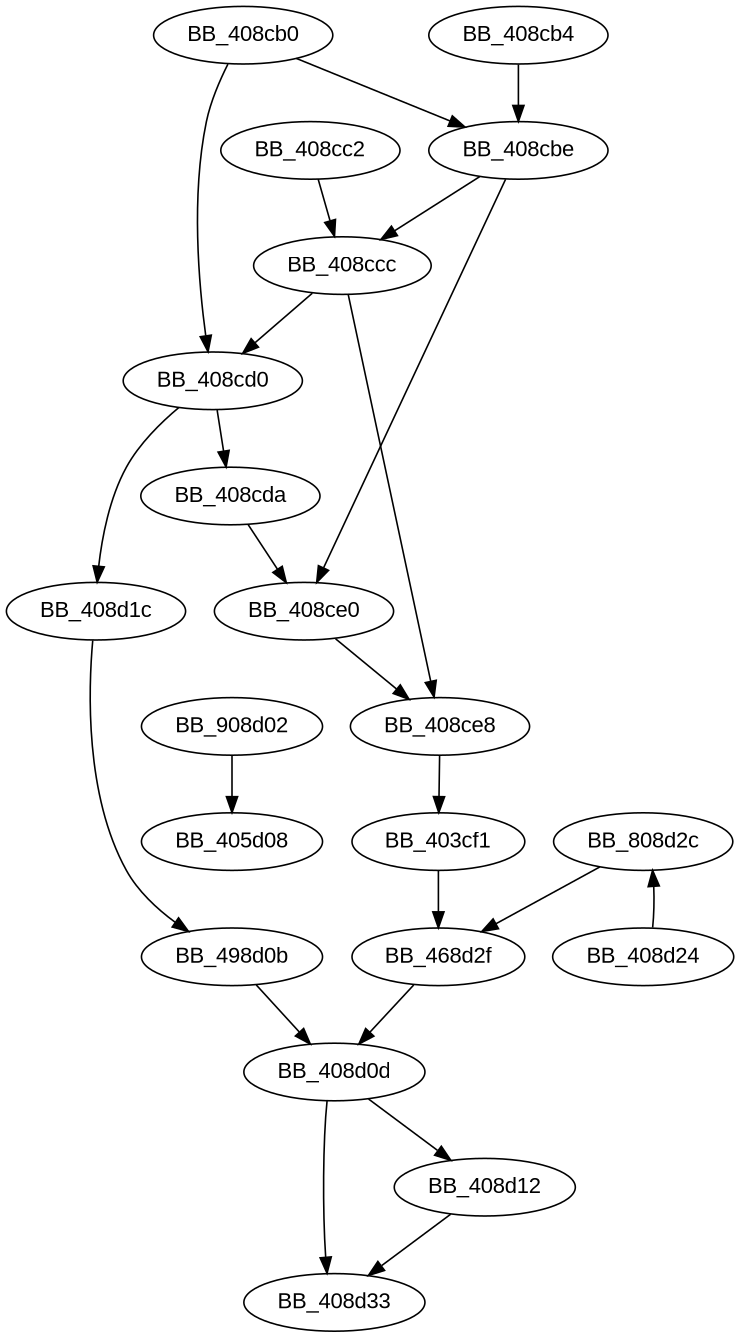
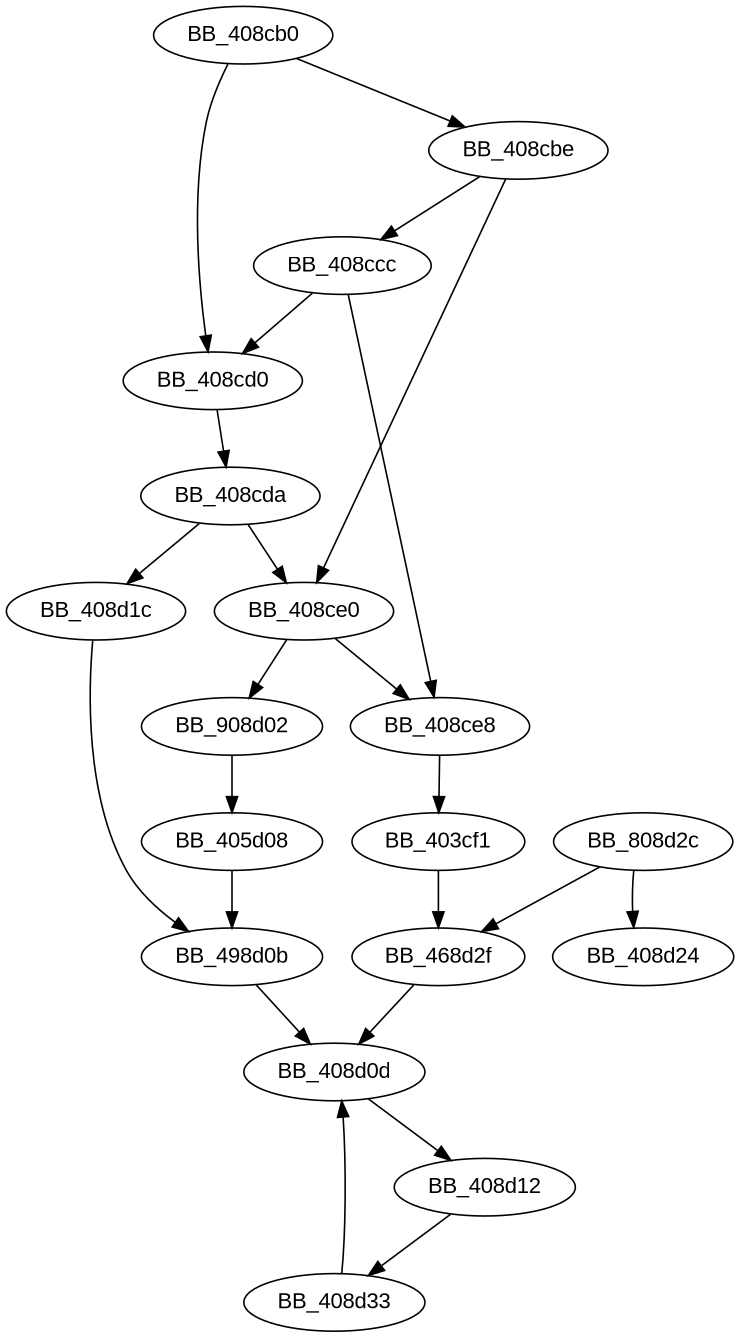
node "BB_408cb4": removed
node "BB_408cc2": removed
edge "BB_408cd0" -> "BB_408d1c": now "BB_408cda" -> "BB_408d1c"
edge "BB_408ce0" -> "BB_908d02": added
edge "BB_405d08" -> "BB_498d0b": added
edge "BB_408d24" -> "BB_808d2c": reversed
edge "BB_408d0d" -> "BB_408d33": reversed
